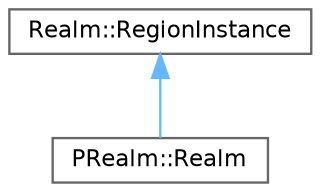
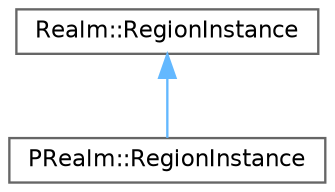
node "PRealm::Realm": label "PRealm::Realm" -> "PRealm::RegionInstance"
